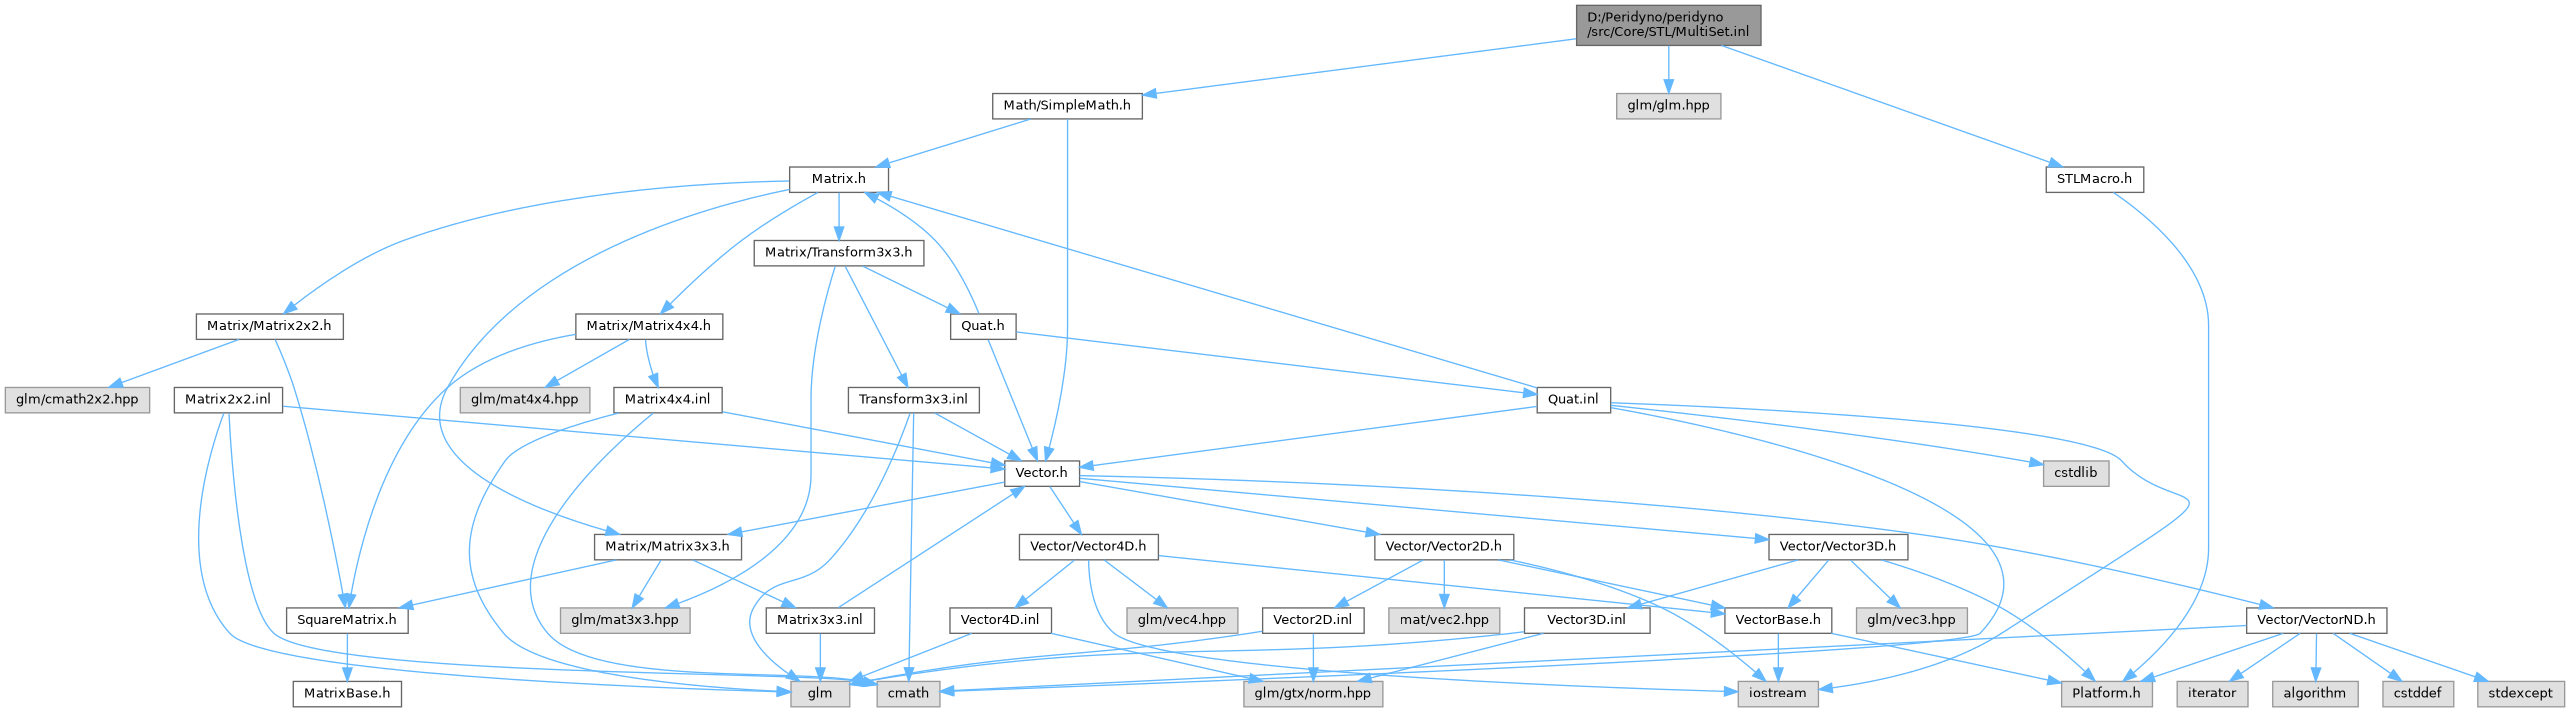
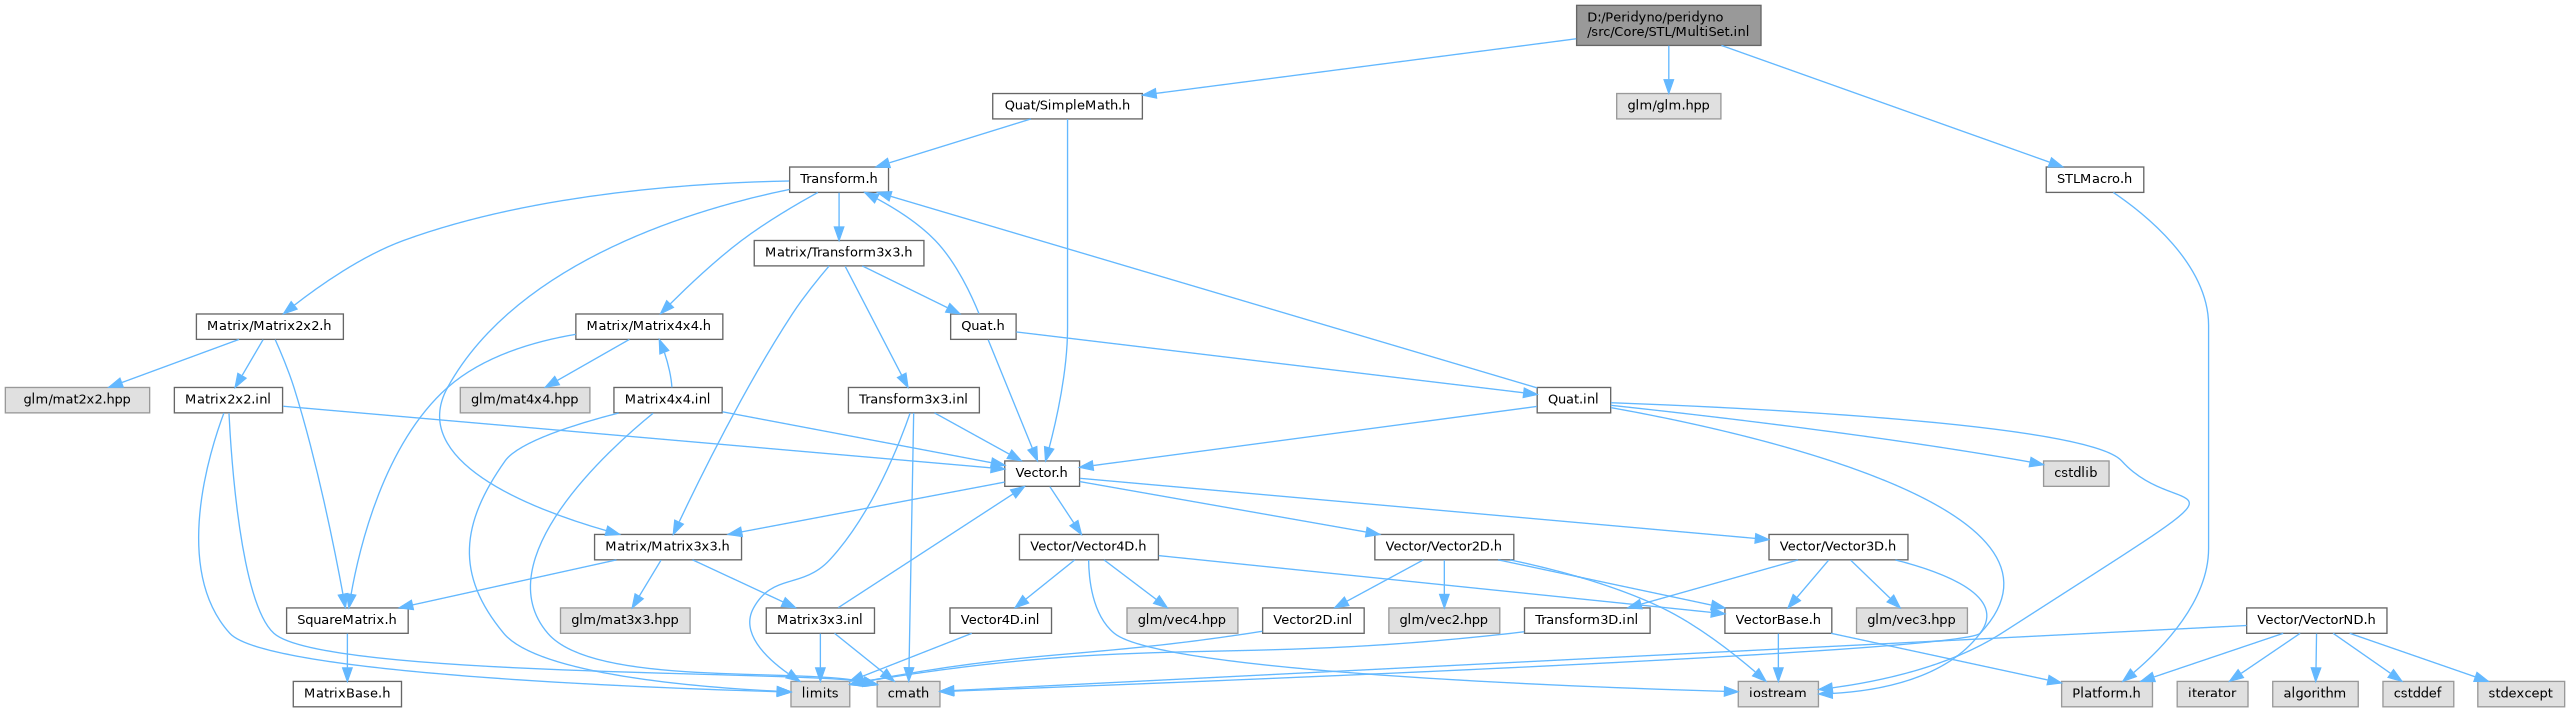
node "Math/SimpleMath.h": label "Math/SimpleMath.h" -> "Quat/SimpleMath.h"
node "Matrix.h": label "Matrix.h" -> "Transform.h"
edge "Matrix/Matrix4x4.h" -> "Matrix4x4.inl": reversed
edge "Matrix/Matrix2x2.h" -> "Matrix2x2.inl": added
node "glm/cmath2x2.hpp": label "glm/cmath2x2.hpp" -> "glm/mat2x2.hpp"
edge "Matrix/Transform3x3.h" -> "glm/mat3x3.hpp": now "Matrix/Transform3x3.h" -> "Matrix/Matrix3x3.h"
edge "Vector.h" -> "Vector/VectorND.h": removed
edge "Vector/Vector3D.h" -> "Platform.h": now "Vector/Vector3D.h" -> "iostream"
node "mat/vec2.hpp": label "mat/vec2.hpp" -> "glm/vec2.hpp"
node "Vector3D.inl": label "Vector3D.inl" -> "Transform3D.inl"
edge "Matrix3x3.inl" -> "cmath": added
node "glm": label "glm" -> "limits"
node "glm/gtx/norm.hpp": removed
